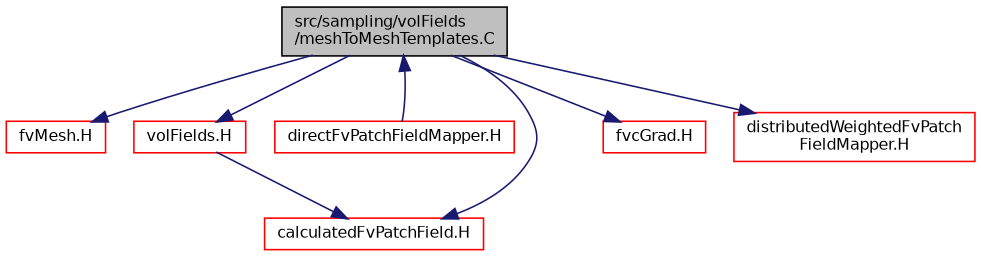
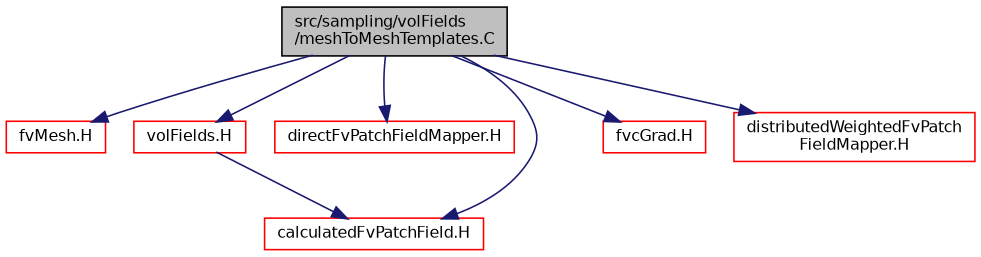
edge "directFvPatchFieldMapper.H" -> "src/sampling/volFields /meshToMeshTemplates.C": reversed
